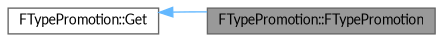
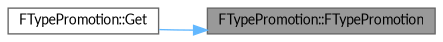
edge "FTypePromotion::FTypePromotion" -> "FTypePromotion::Get": reversed
